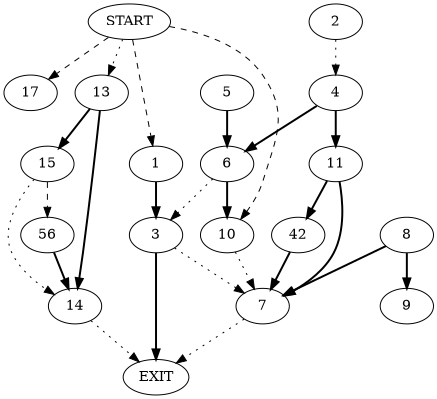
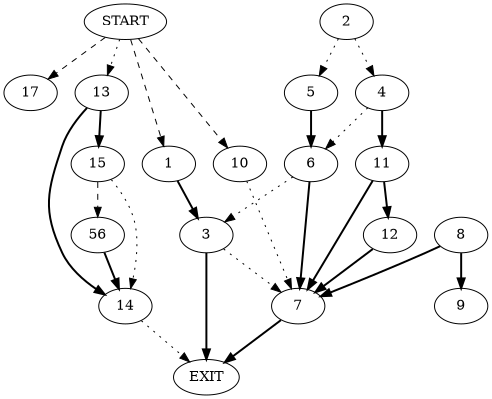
edge "2" -> "5": added
edge "4" -> "6": style bold -> dotted
edge "6" -> "10": now "6" -> "7"
node "42": label "42" -> "12"
edge "7" -> "EXIT": style dotted -> bold
